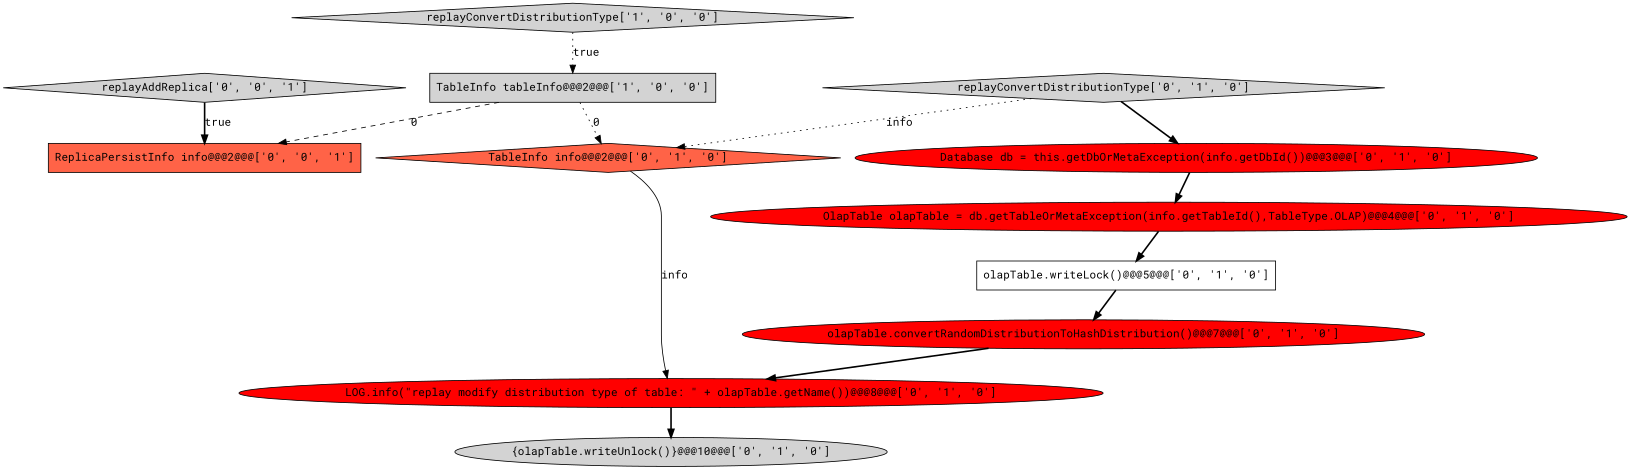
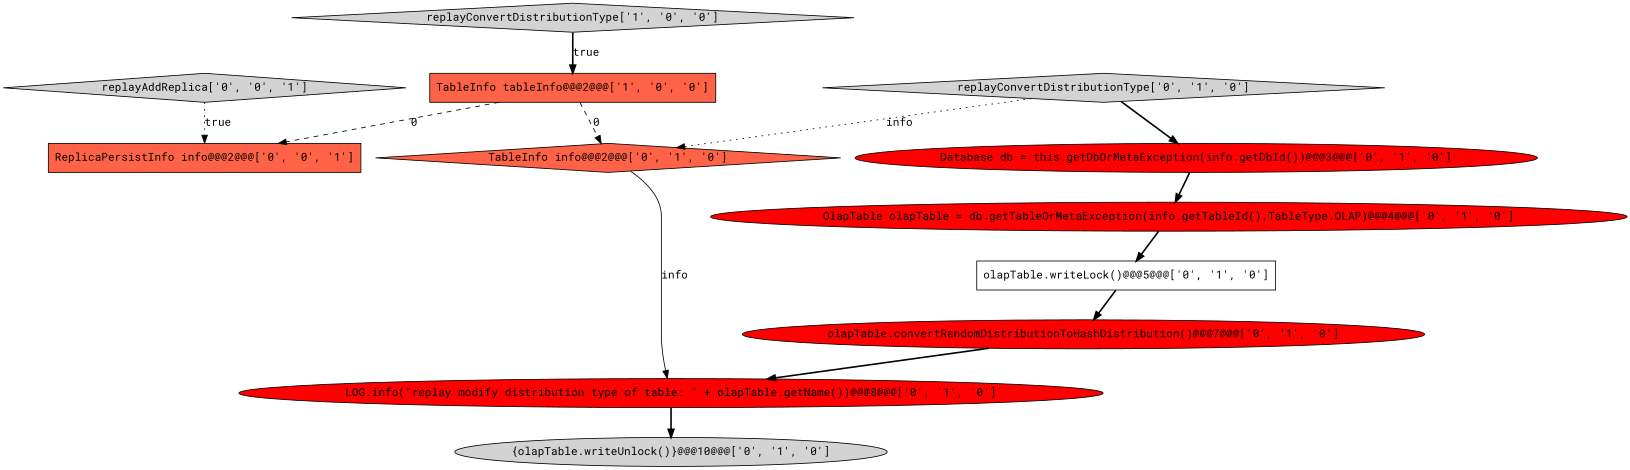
edge "replayConvertDistributionType['1', '0', '0']" -> "TableInfo tableInfo@@@2@@@['1', '0', '0']": style dotted -> bold
node "TableInfo tableInfo@@@2@@@['1', '0', '0']": fillcolor lightgray -> tomato
edge "replayAddReplica['0', '0', '1']" -> "ReplicaPersistInfo info@@@2@@@['0', '0', '1']": style bold -> dotted
edge "TableInfo tableInfo@@@2@@@['1', '0', '0']" -> "TableInfo info@@@2@@@['0', '1', '0']": style dotted -> dashed
